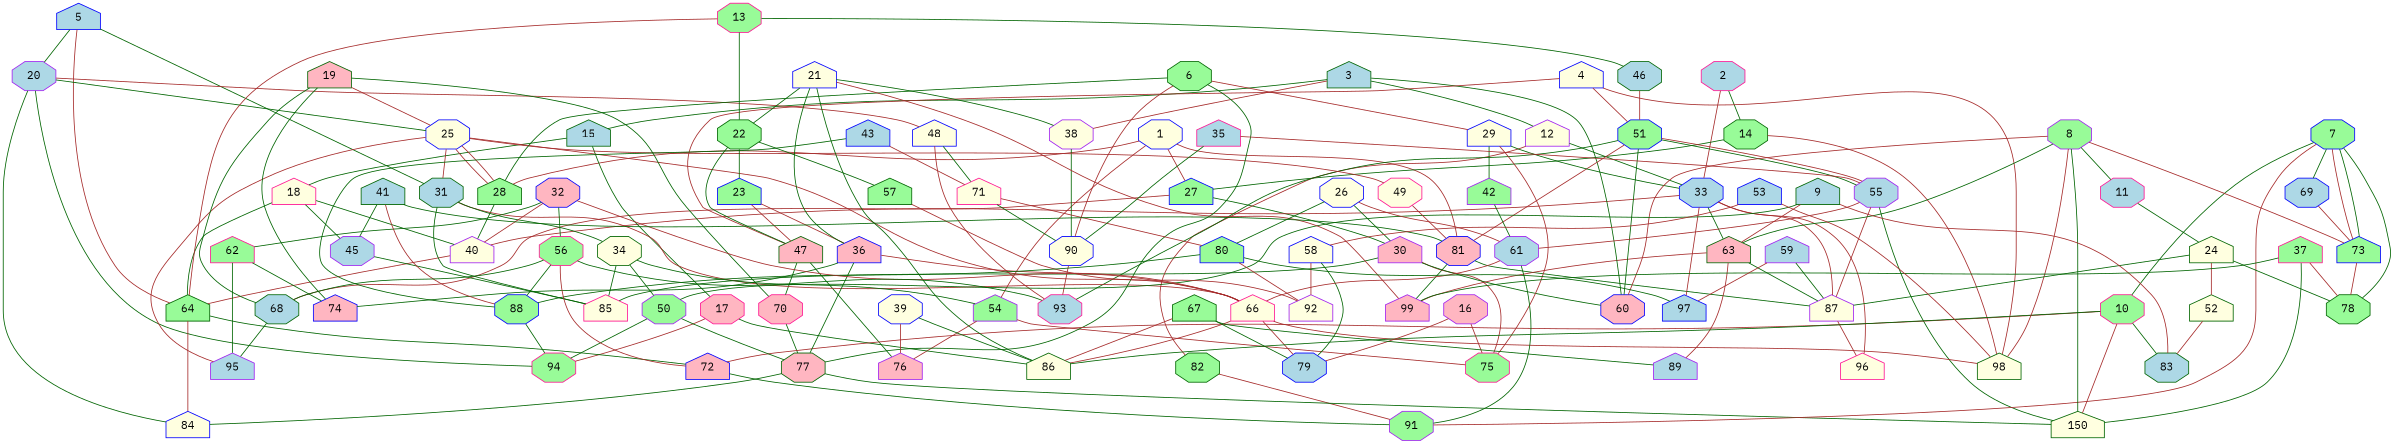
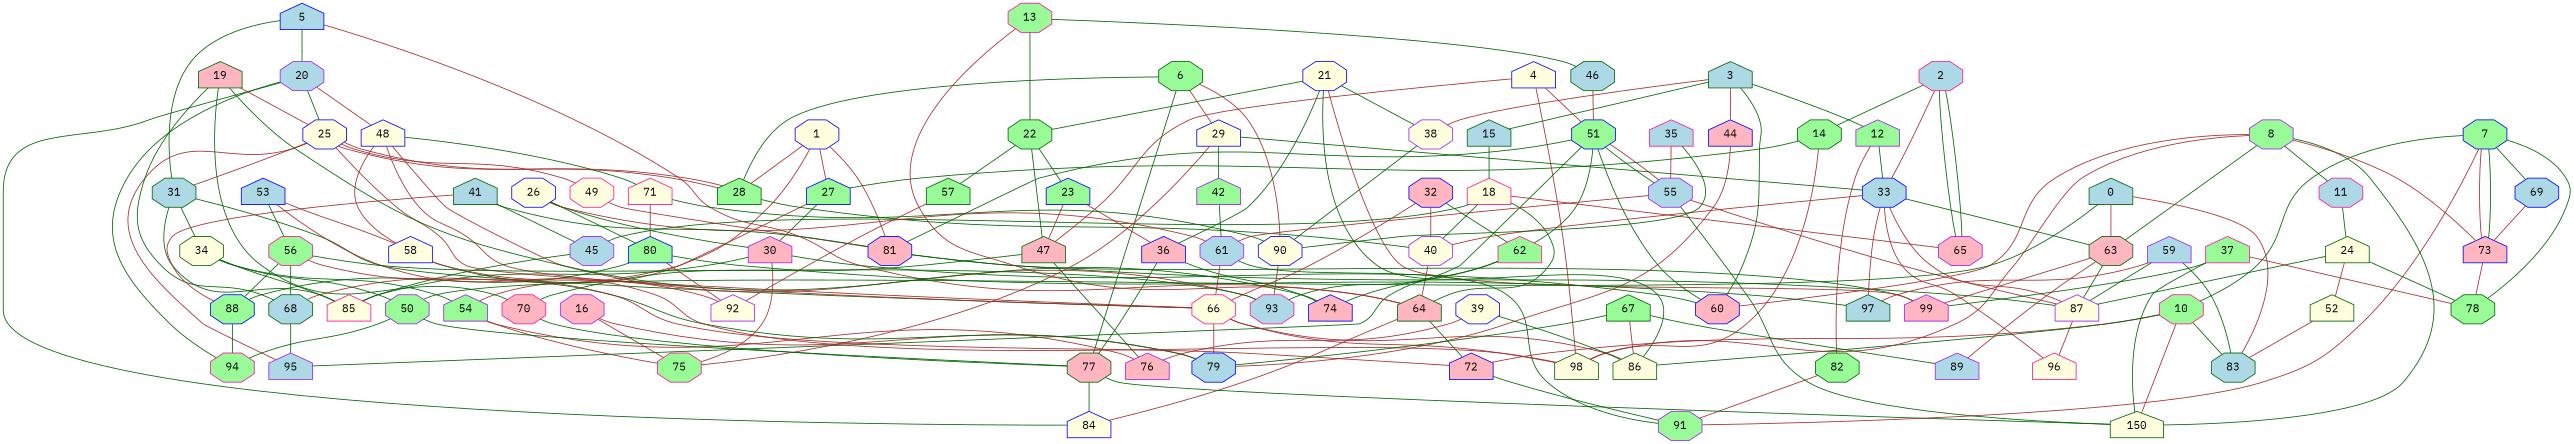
node "21": shape house -> octagon
node "43": removed
node "12": fillcolor lightyellow -> palegreen
node "44": added
edge "51" -- "81": color brown -> darkgreen
node "9": label "9" -> "0"
edge "48" -- "58": added
edge "51" -- "62": added
edge "32" -- "56": now "53" -- "56"
node "40": shape house -> octagon
node "63": shape house -> octagon
node "65": added
node "73": fillcolor palegreen -> lightpink
edge "36" -- "66": now "48" -- "66"
edge "31" -- "66": color brown -> darkgreen
edge "59" -- "83": added
node "64": fillcolor palegreen -> lightpink
node "17": removed
node "66": shape house -> octagon
node "97": color blue -> darkgreen
